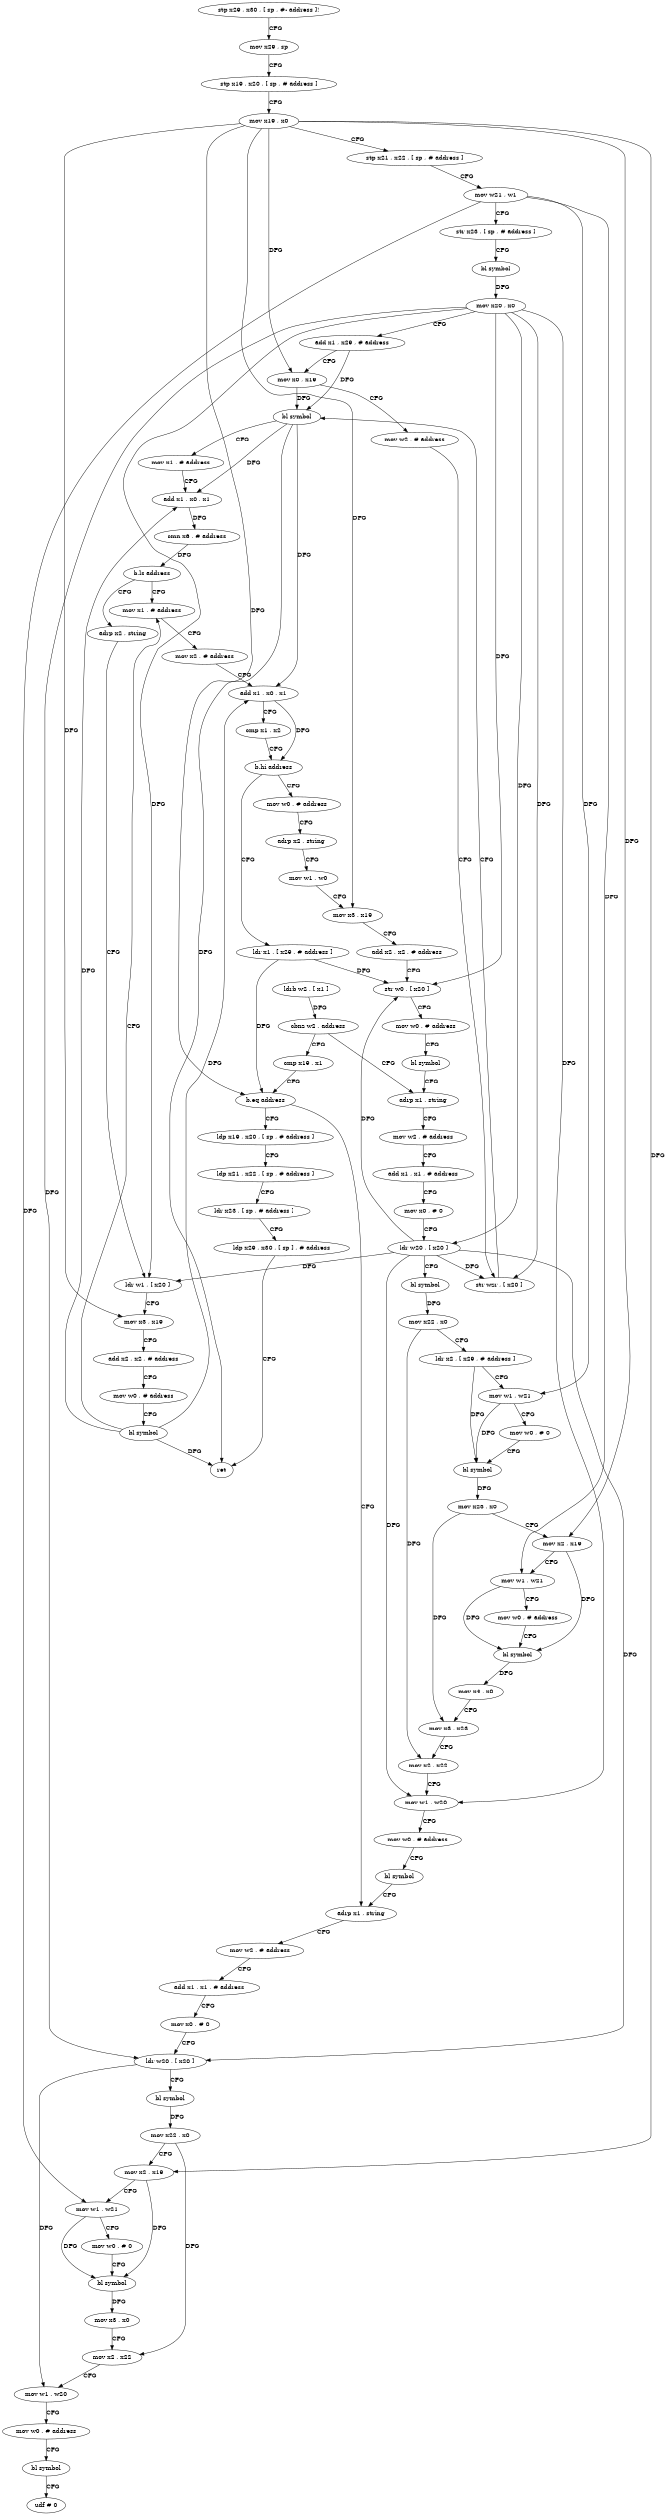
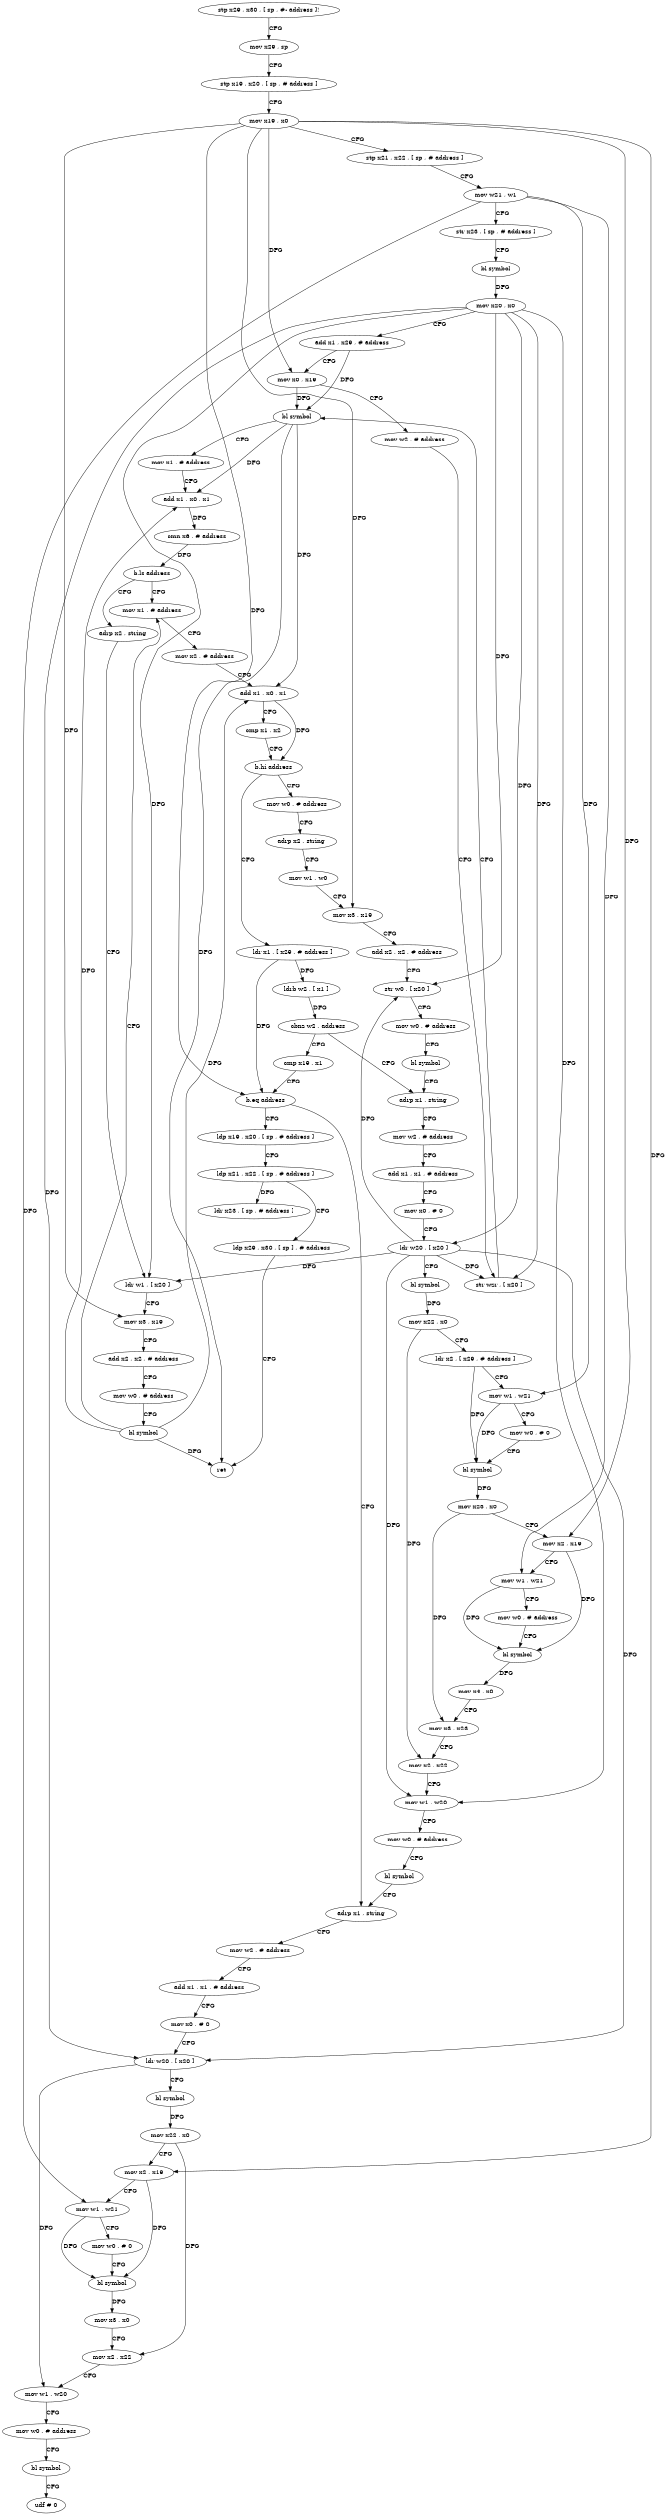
edge "ldr x1 , [ x29 , # address ]" -> "str w0 , [ x20 ]": now "ldr x1 , [ x29 , # address ]" -> "ldrb w2 , [ x1 ]"
edge "ldp x21 , x22 , [ sp , # address ]" -> "ldr x23 , [ sp , # address ]": label "CFG" -> "DFG"
edge "ldr x23 , [ sp , # address ]" -> "ldp x29 , x30 , [ sp ] , # address": now "ldp x21 , x22 , [ sp , # address ]" -> "ldp x29 , x30 , [ sp ] , # address"
